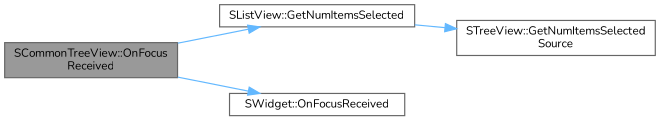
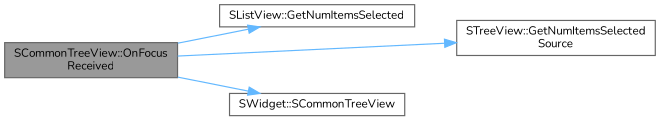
edge "SListView::GetNumItemsSelected" -> "STreeView::GetNumItemsSelected Source": now "SCommonTreeView::OnFocus Received" -> "STreeView::GetNumItemsSelected Source"
node "SWidget::OnFocusReceived": label "SWidget::OnFocusReceived" -> "SWidget::SCommonTreeView"
